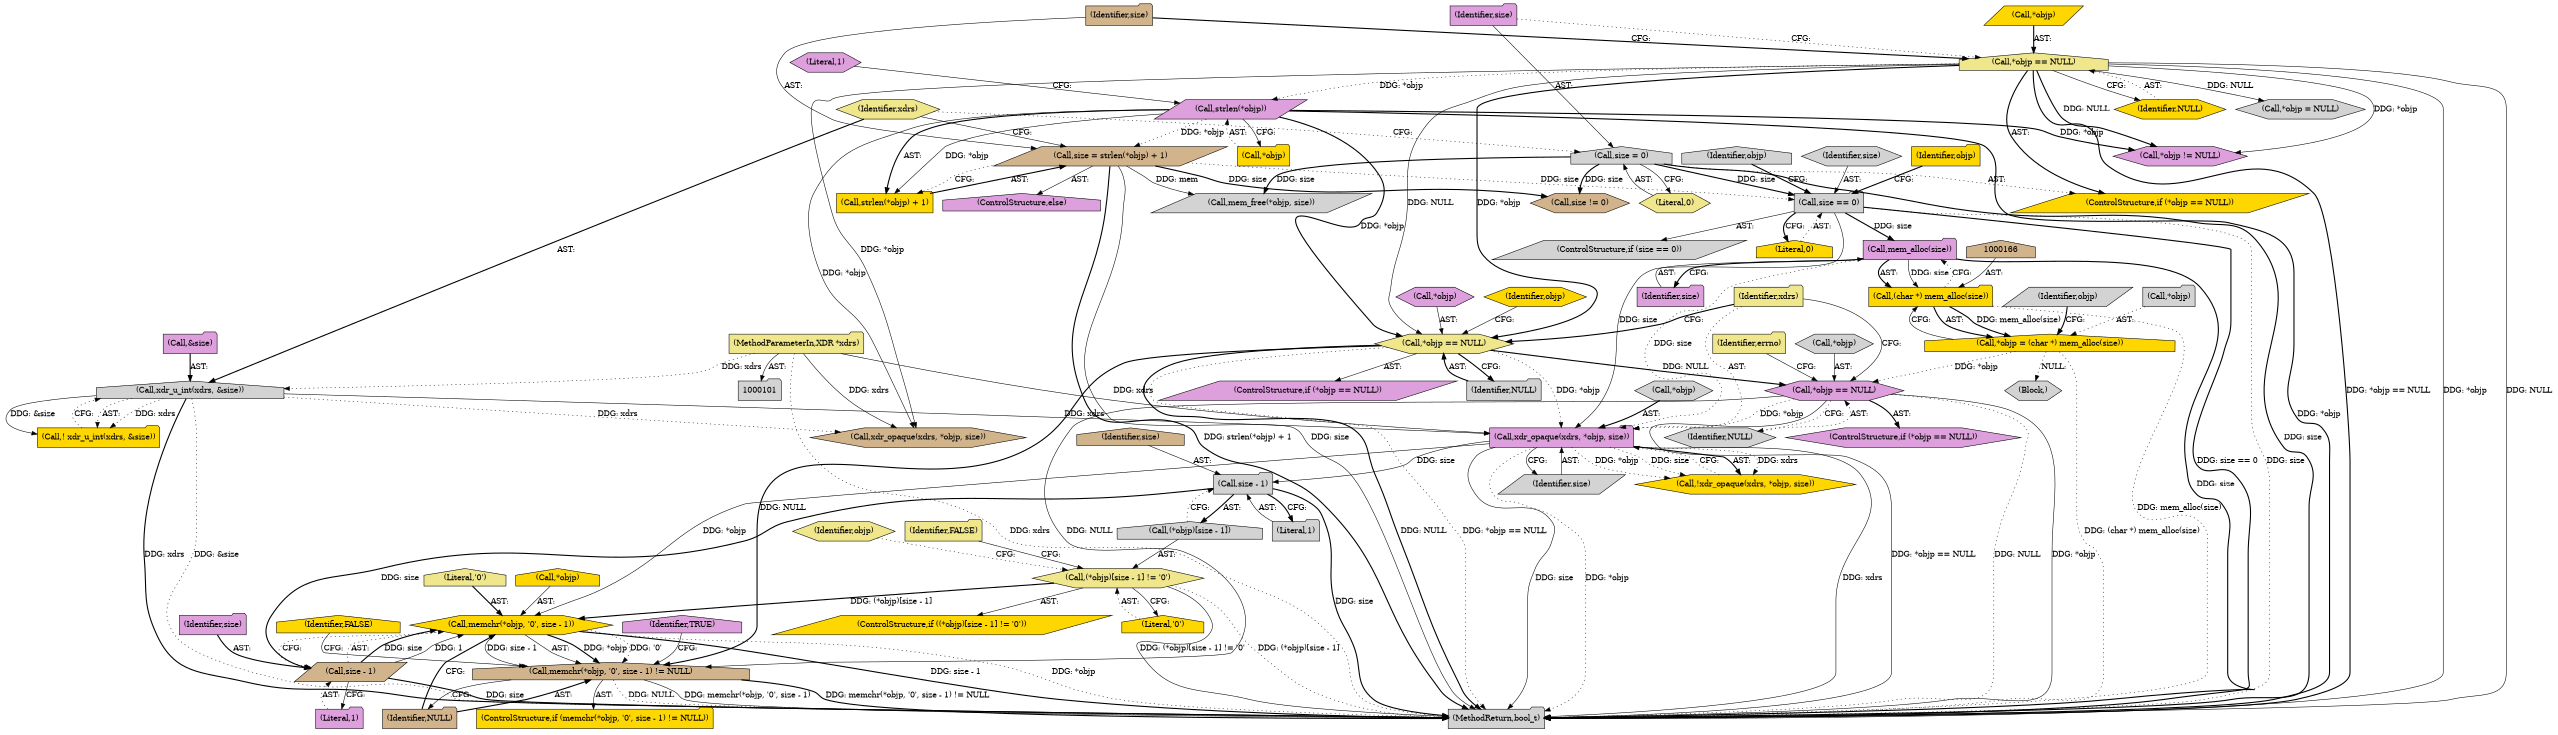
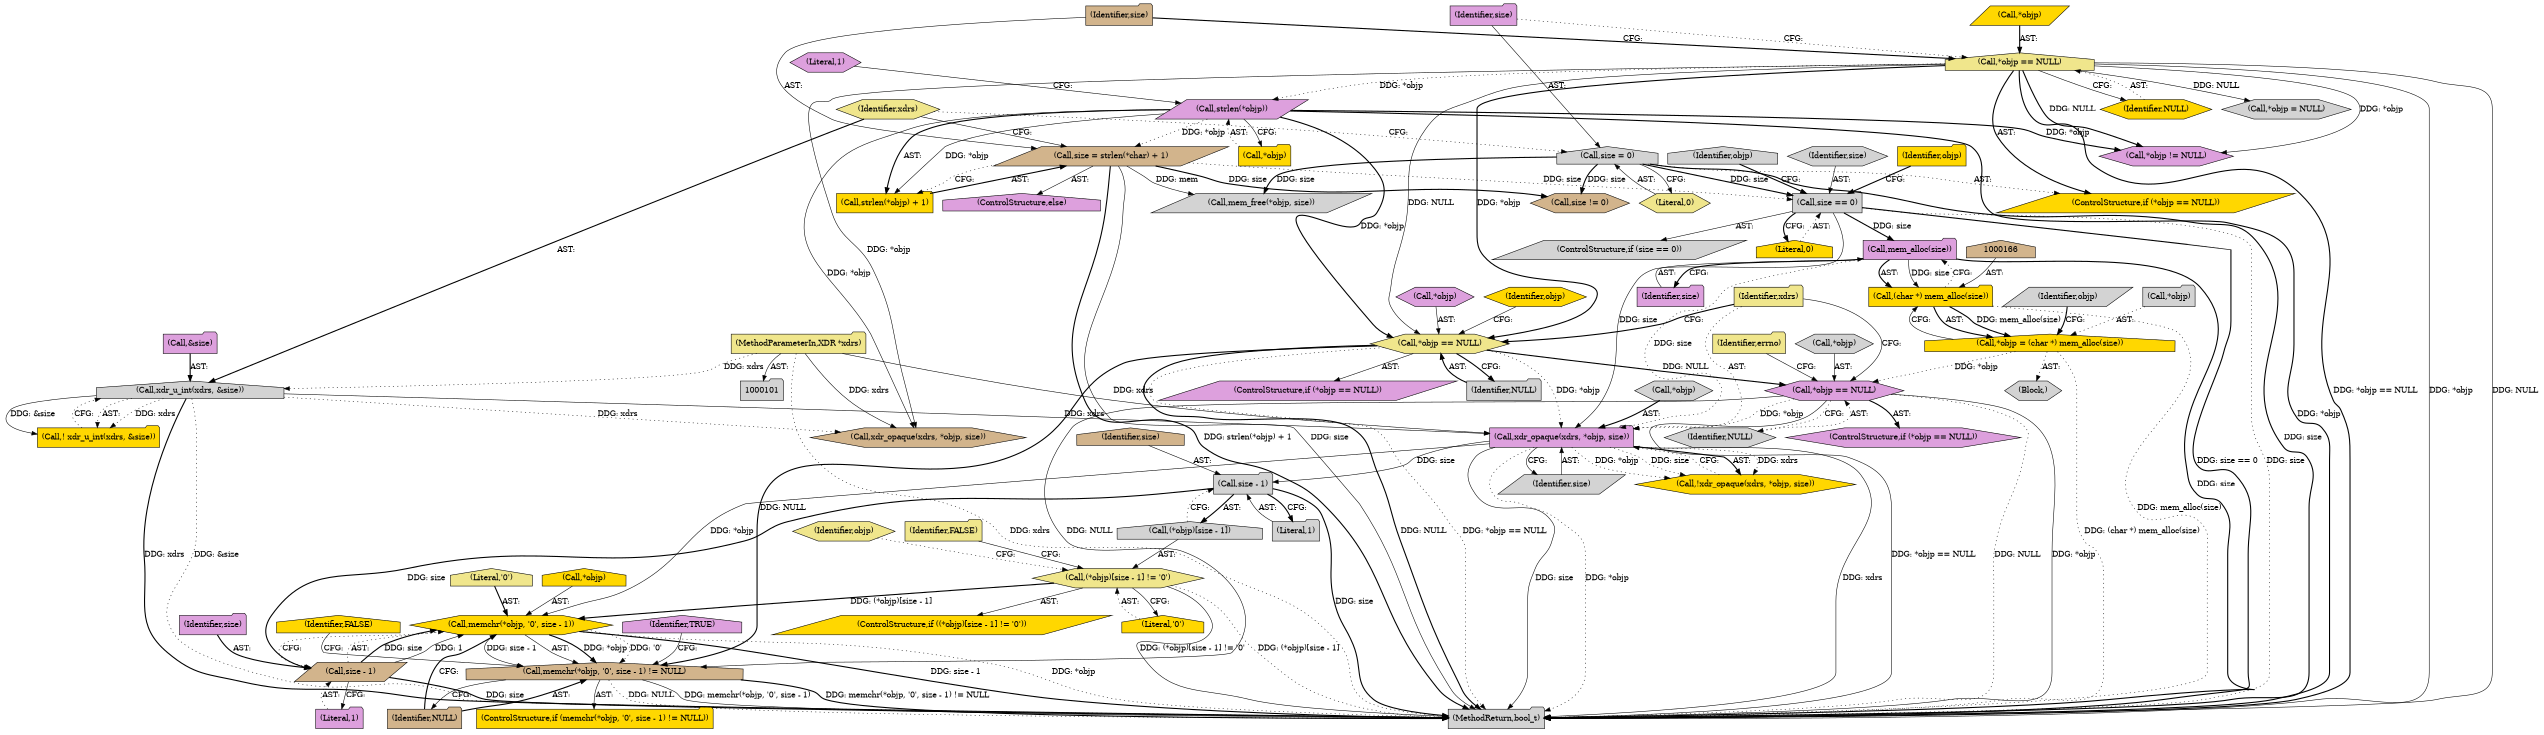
node "(Call,size = strlen(*objp) + 1)": label "(Call,size = strlen(*objp) + 1)" -> "(Call,size = strlen(*char) + 1)"
edge "(Call,*objp = (char *) mem_alloc(size))" -> "(Block,)": label "NULL: " -> "AST: "
